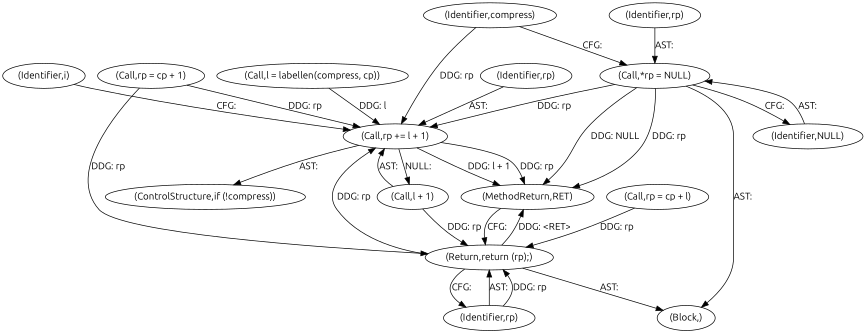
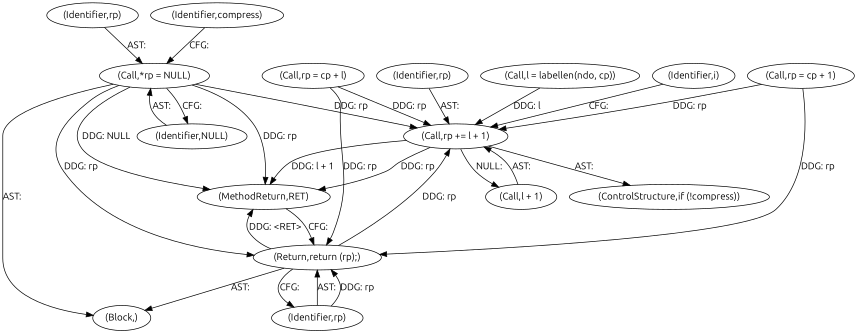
edge "(Identifier,compress)" -> "(Call,rp += l + 1)": now "(Call,rp = cp + l)" -> "(Call,rp += l + 1)"
node "(Call,l = labellen(compress, cp))": label "(Call,l = labellen(compress, cp))" -> "(Call,l = labellen(ndo, cp))"
edge "(Call,l + 1)" -> "(Return,return (rp);)": now "(Call,*rp = NULL)" -> "(Return,return (rp);)"
